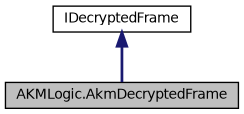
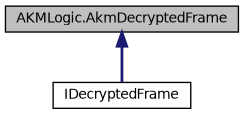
edge "AKMLogic.AkmDecryptedFrame" -> "IDecryptedFrame": reversed
